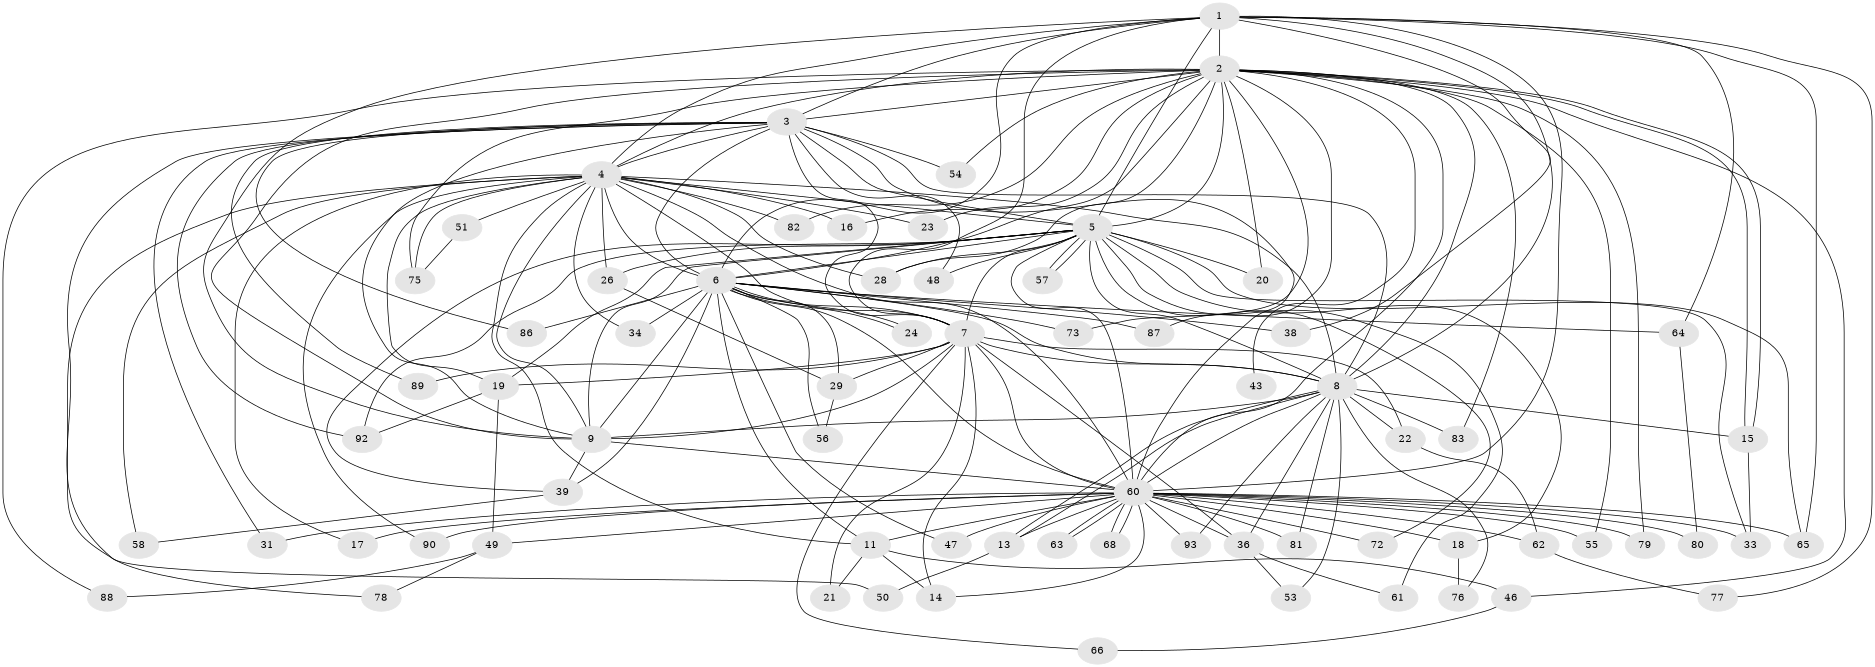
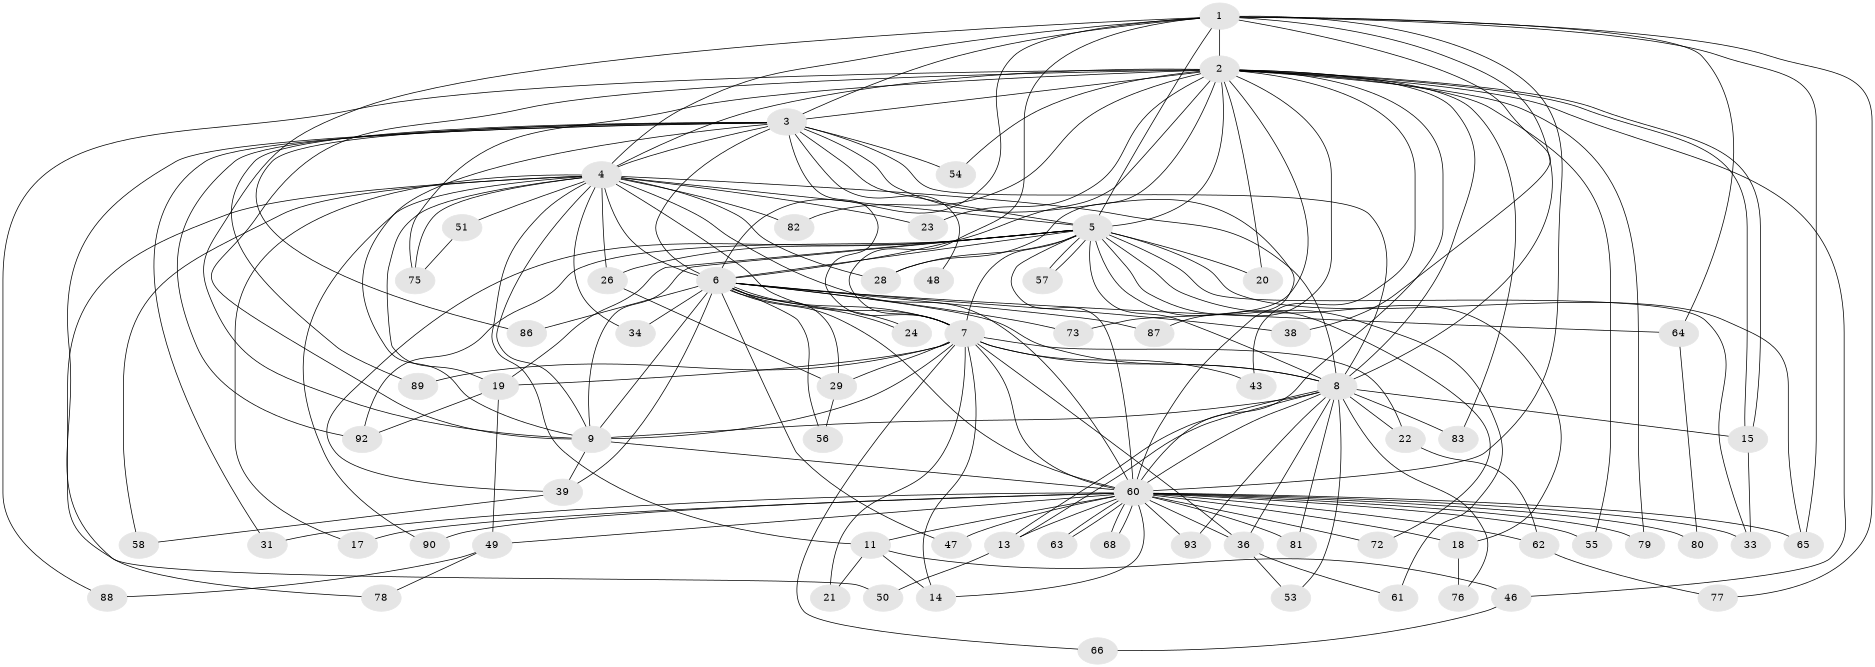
node "16": removed
edge "5" -- "48": removed
edge "7" -- "43": added
edge "6" -- "11": removed
